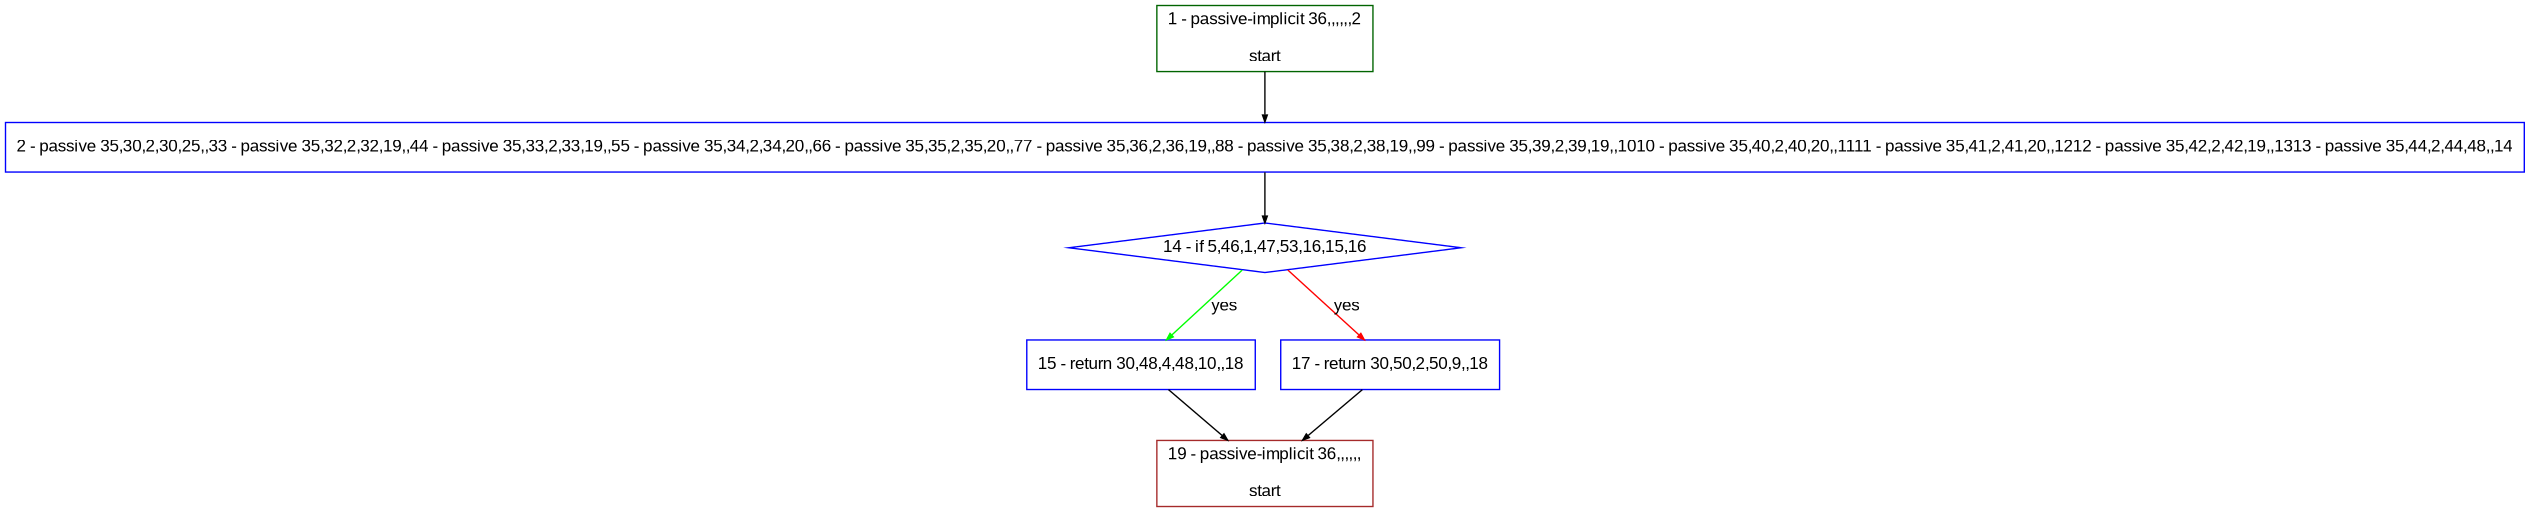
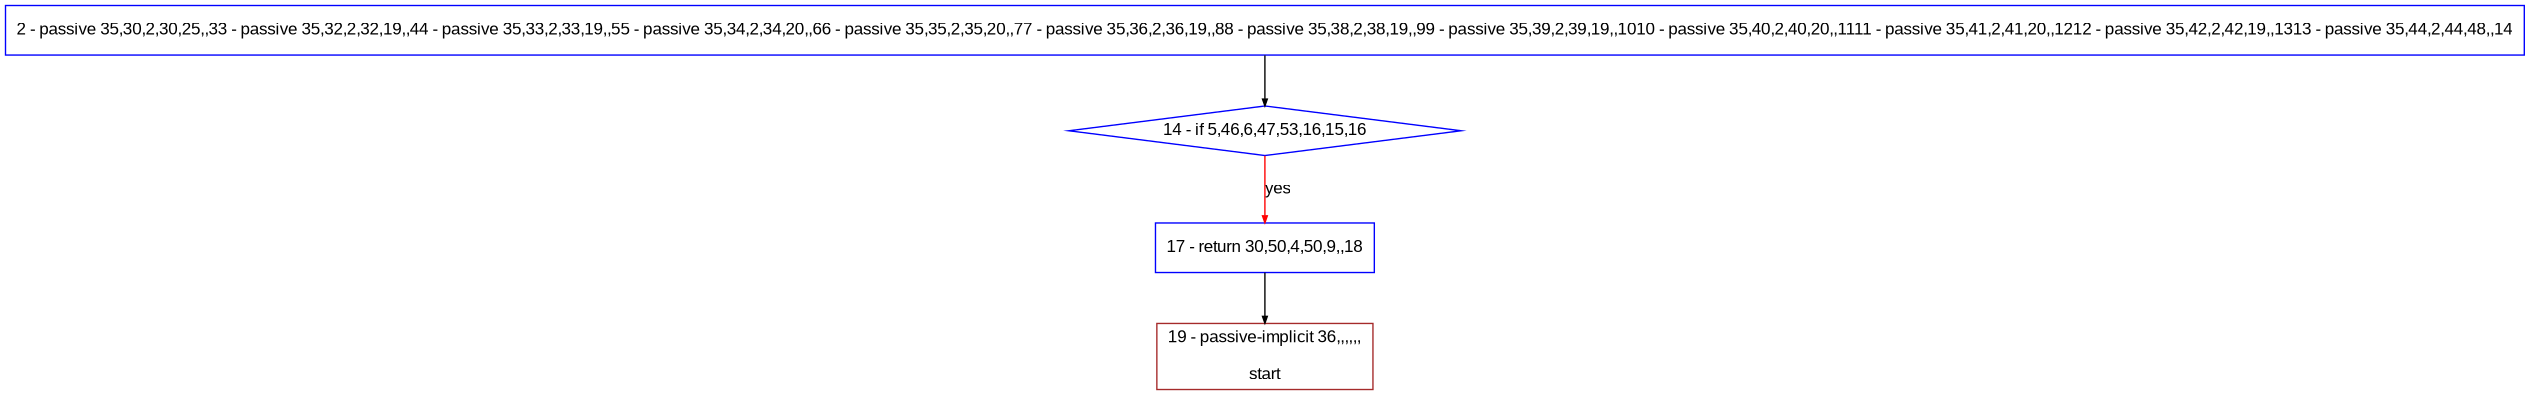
node "1 - passive-implicit 36,,,,,,2 start": removed
node "14 - if 5,46,1,47,53,16,15,16": label "14 - if 5,46,1,47,53,16,15,16" -> "14 - if 5,46,6,47,53,16,15,16"
node "15 - return 30,48,4,48,10,,18": removed
node "17 - return 30,50,2,50,9,,18": label "17 - return 30,50,2,50,9,,18" -> "17 - return 30,50,4,50,9,,18"
